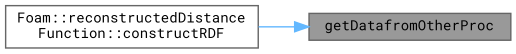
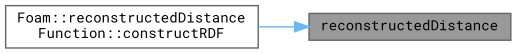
node "getDatafromOtherProc": label "getDatafromOtherProc" -> "reconstructedDistance"
